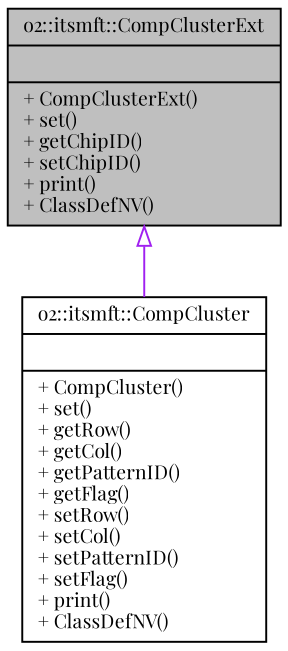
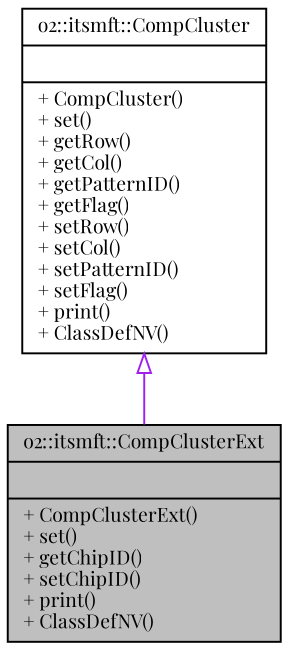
edge "o2::itsmft::CompCluster" -> "o2::itsmft::CompClusterExt": reversed
